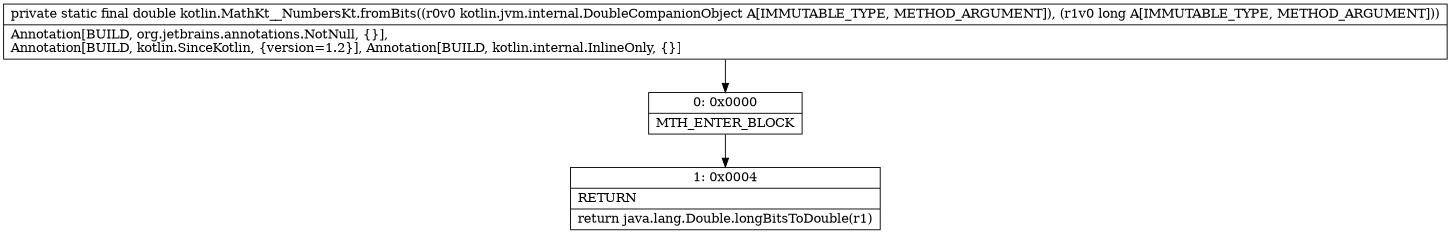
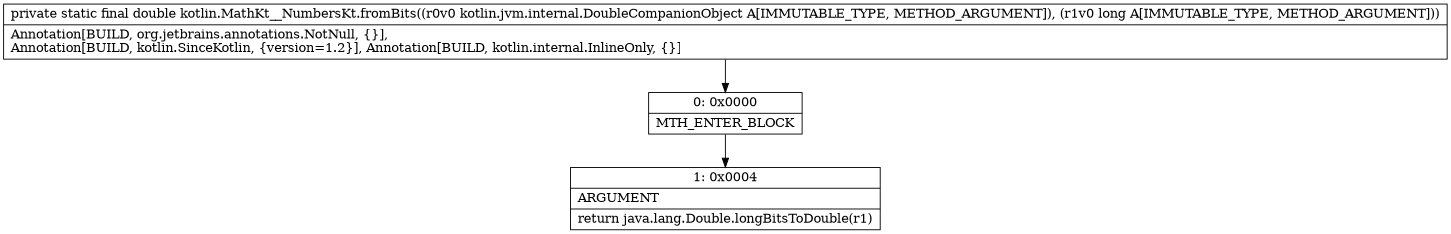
node "1: 0x0004": text "RETURN" -> "ARGUMENT"
